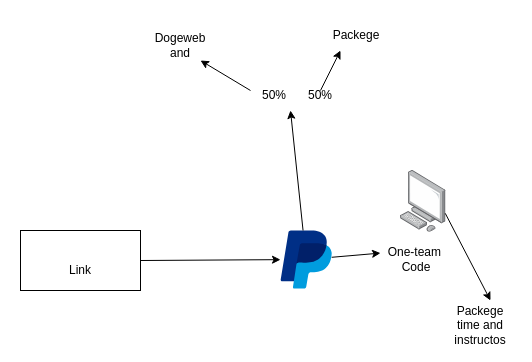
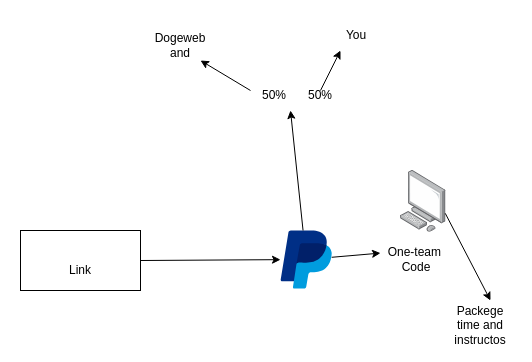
node "Packege": label "Packege" -> "You"
